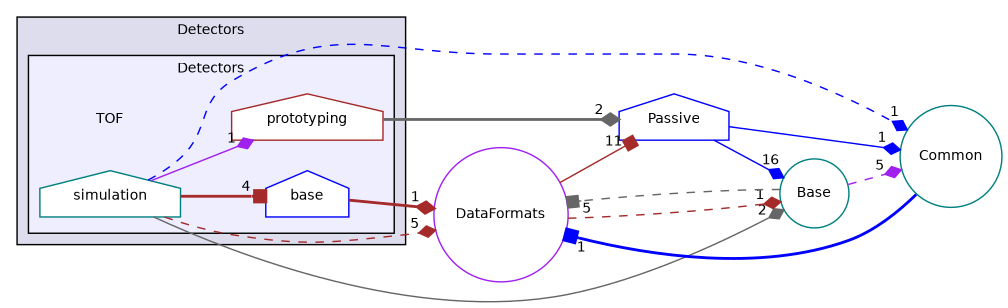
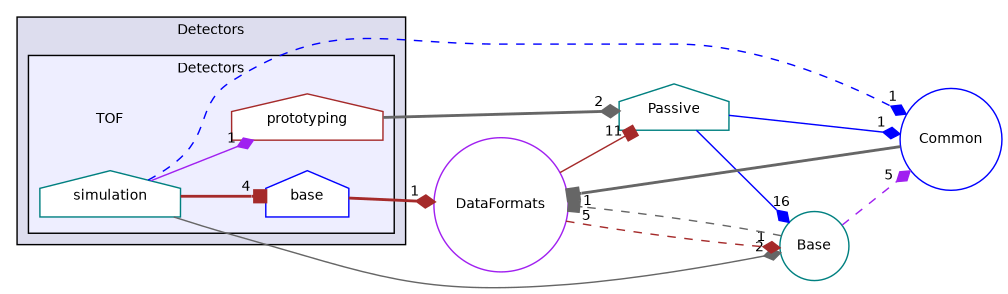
node "Passive": color blue -> teal
node "Common": color teal -> blue
edge "simulation" -> "DataFormats": removed
edge "Common" -> "DataFormats": color blue -> gray40
